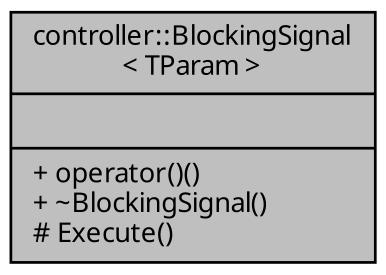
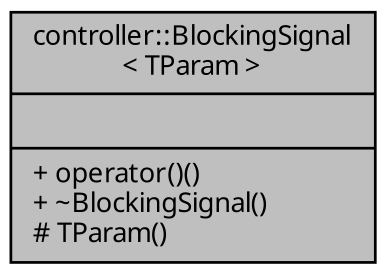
node "controller::BlockingSignal": text "# Execute()" -> "# TParam()"
